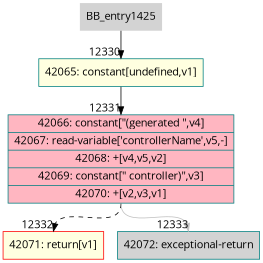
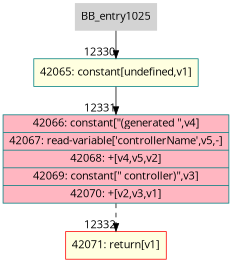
node "BB_entry1425": label "BB_entry1425" -> "BB_entry1025"
node "42072: exceptional-return": removed
